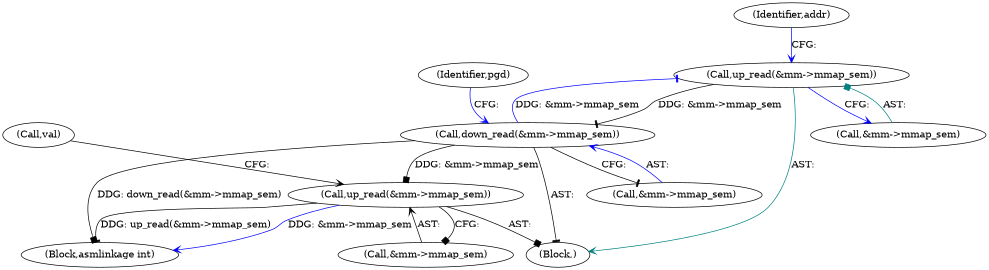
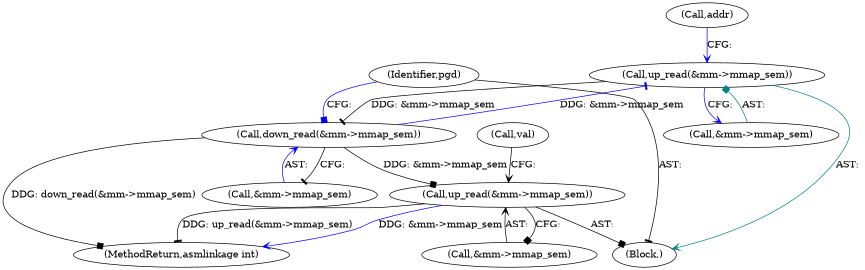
node "(Identifier,addr)": label "(Identifier,addr)" -> "(Call,addr)"
edge "(Identifier,pgd)" -> "(Call,down_read(&mm->mmap_sem))": arrowhead vee -> box
edge "(Call,down_read(&mm->mmap_sem))" -> "(Block,)": now "(Identifier,pgd)" -> "(Block,)"
node "(Block,asmlinkage int)": label "(Block,asmlinkage int)" -> "(MethodReturn,asmlinkage int)"
